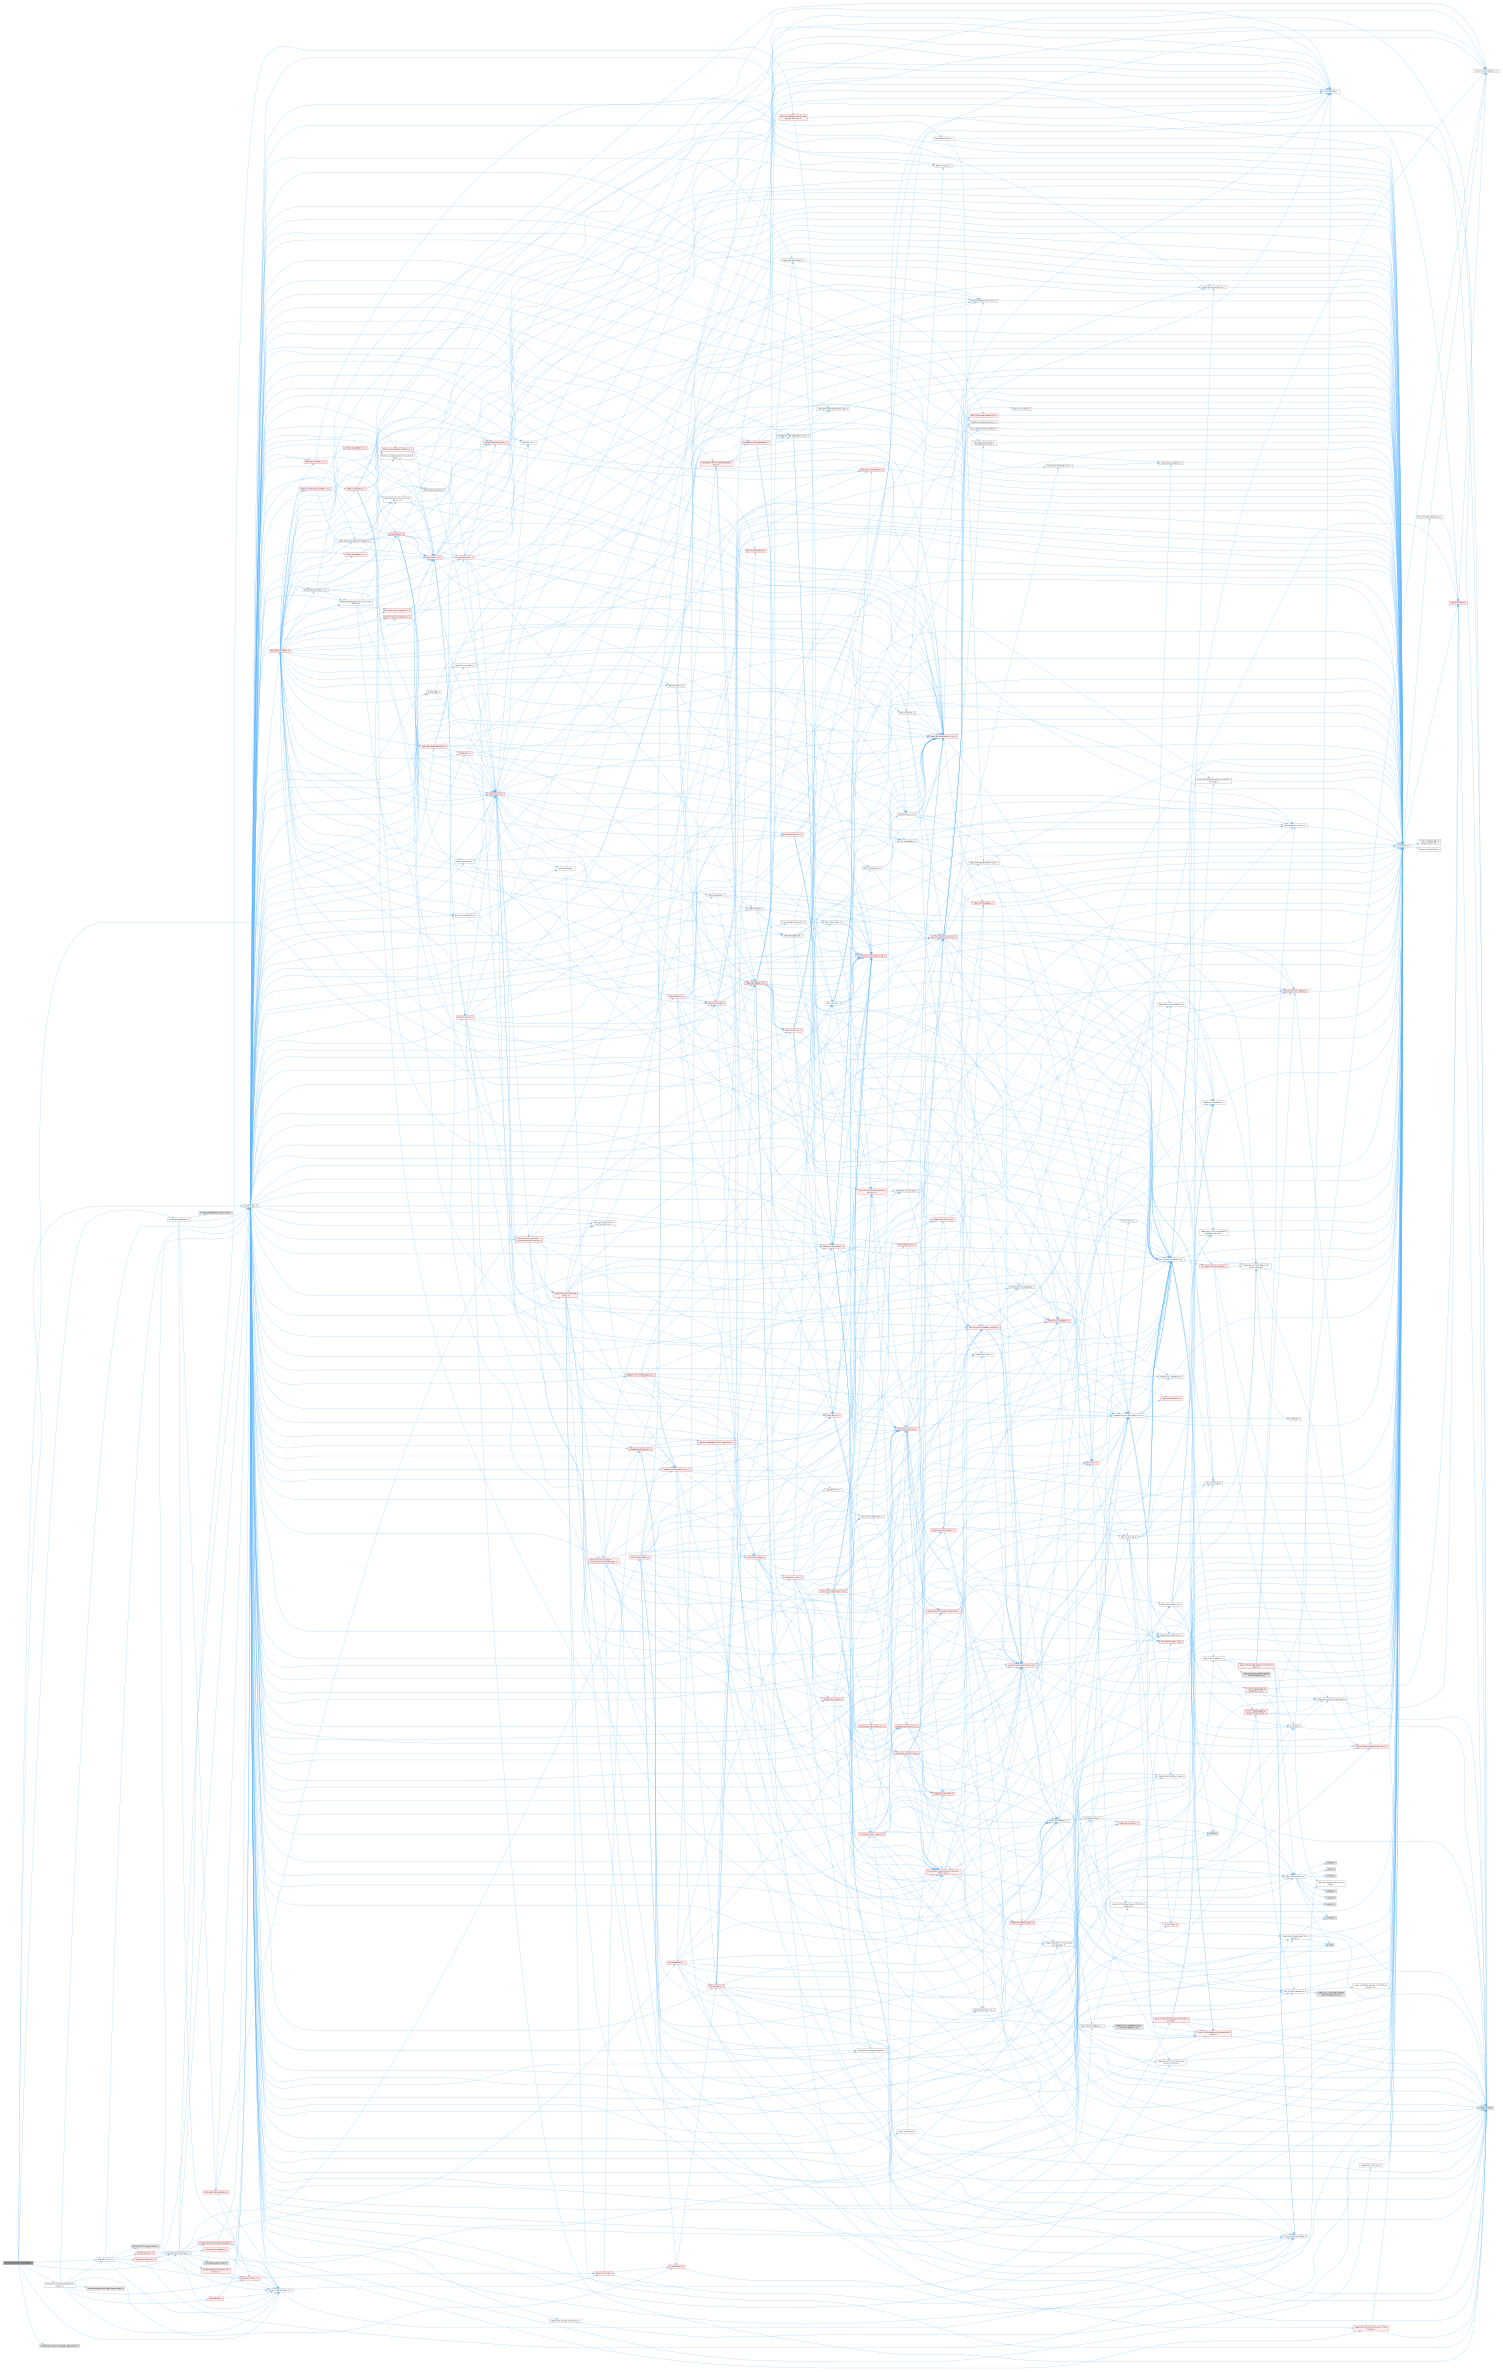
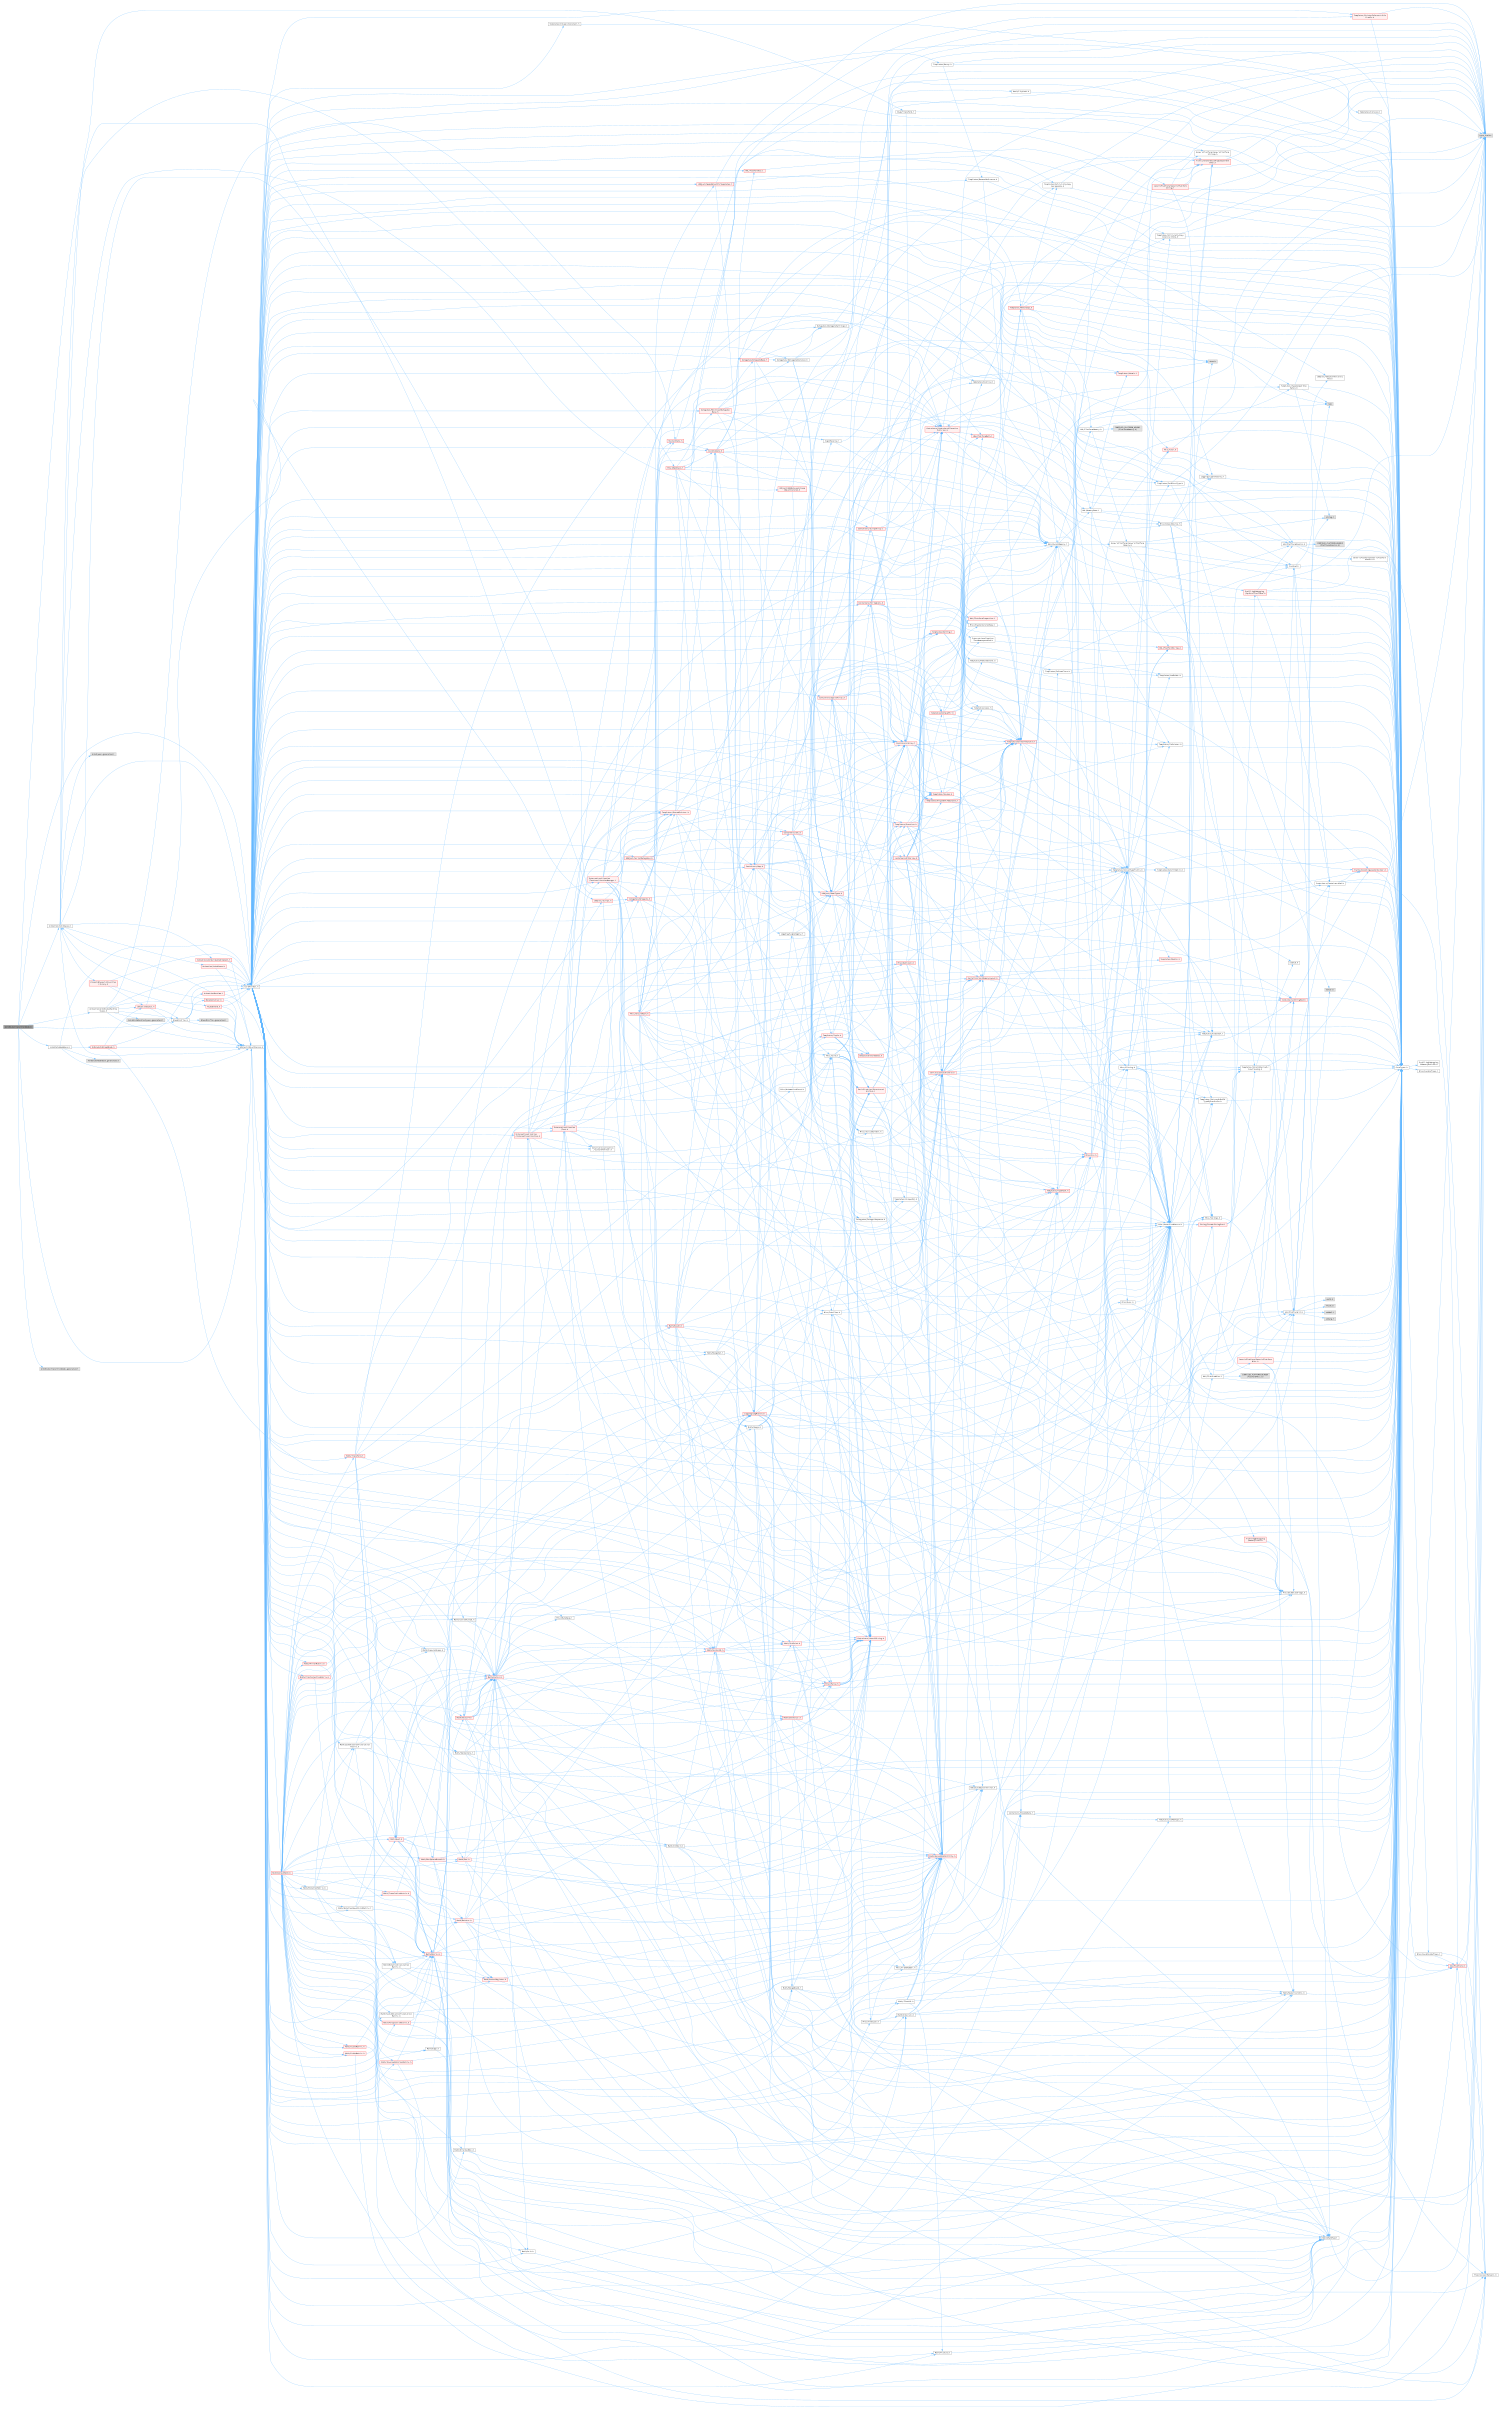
node "stdio.h": removed
edge "BlendProfile.h" -> "UObject/Object.h": reversed
